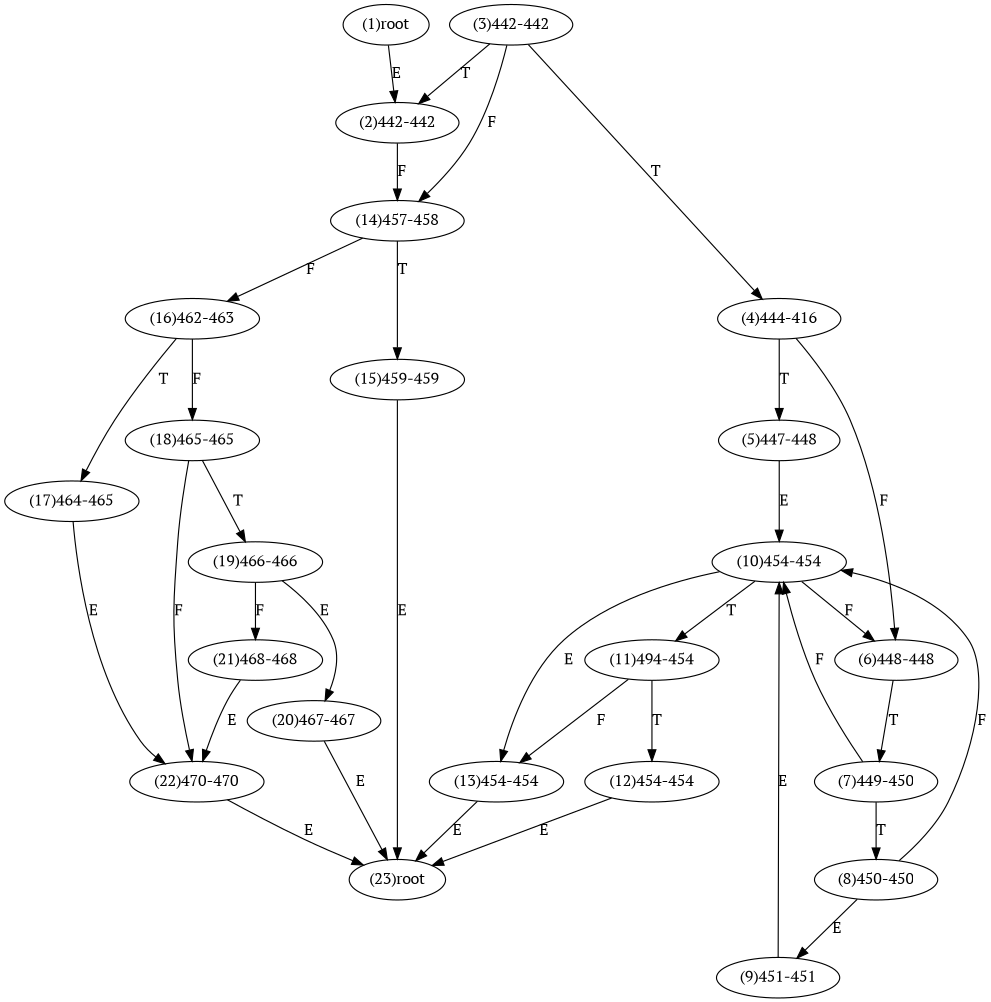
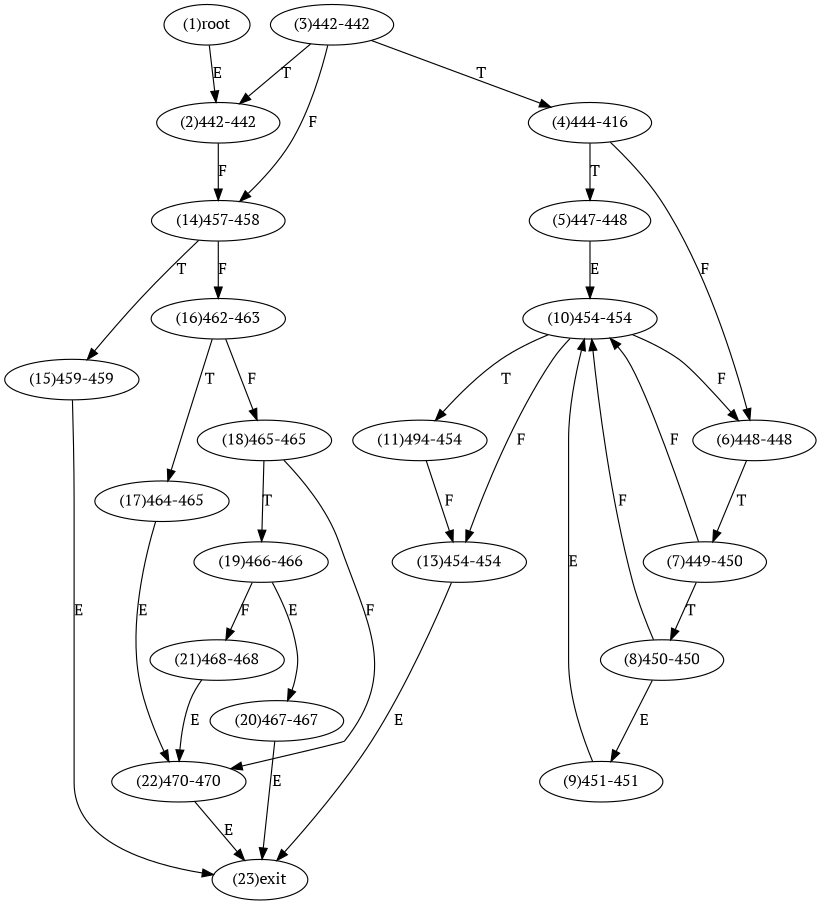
edge "(10)454-454" -> "(13)454-454": label "E" -> "F"
node "(12)454-454": removed
node "(23)root": label "(23)root" -> "(23)exit"
